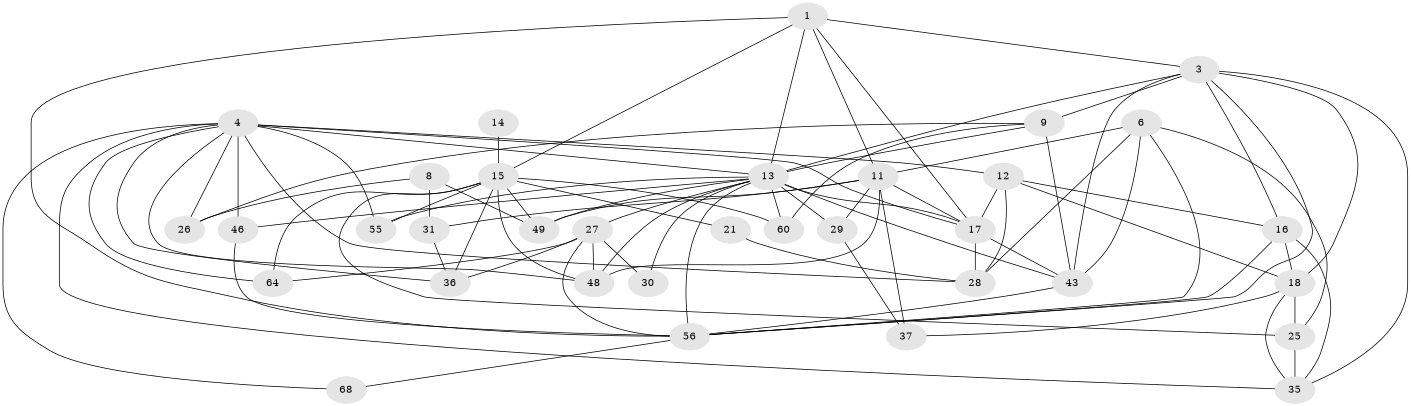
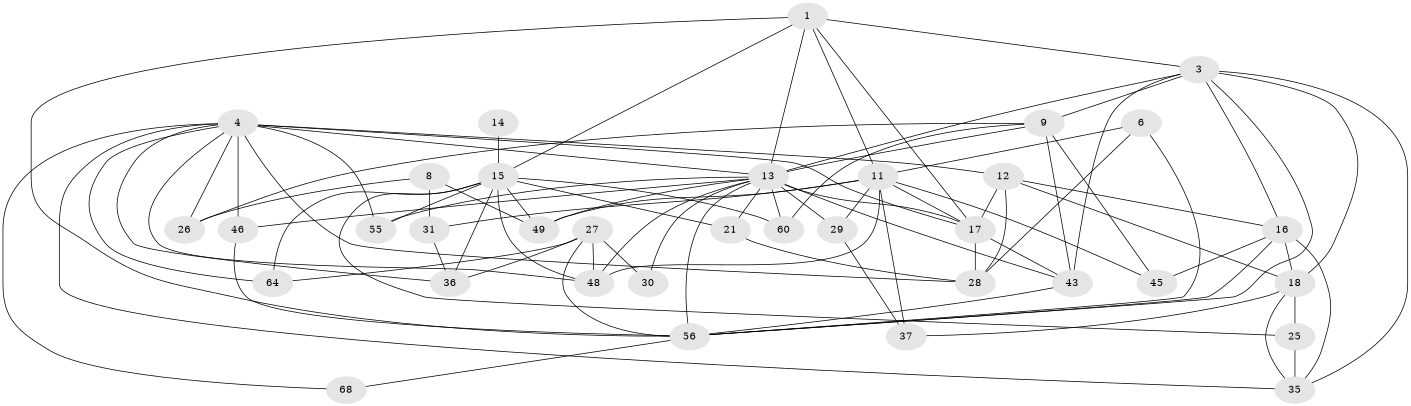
edge "6" -- "25": removed
edge "13" -- "27": now "13" -- "21"
edge "6" -- "43": removed
node "45": added
